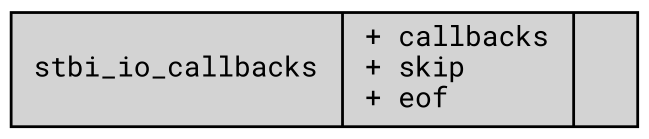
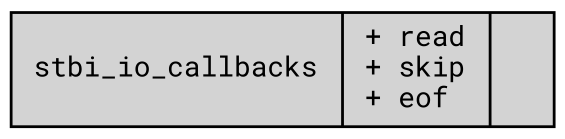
node "stbi_io_callbacks": text "+ callbacks" -> "+ read"
